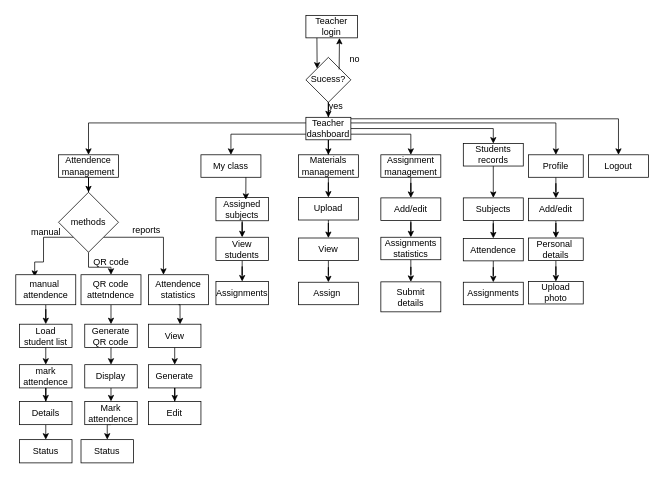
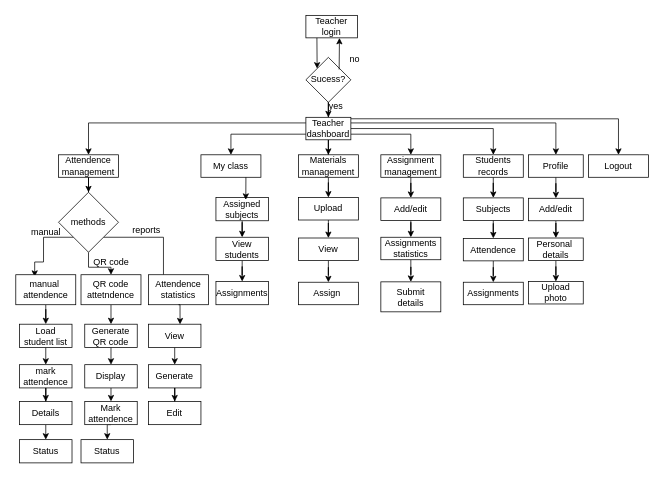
node "Students records": moved (493, 155) -> (493, 166)
edge "methods" -> "Attendence statistics": arrowhead classic -> none
